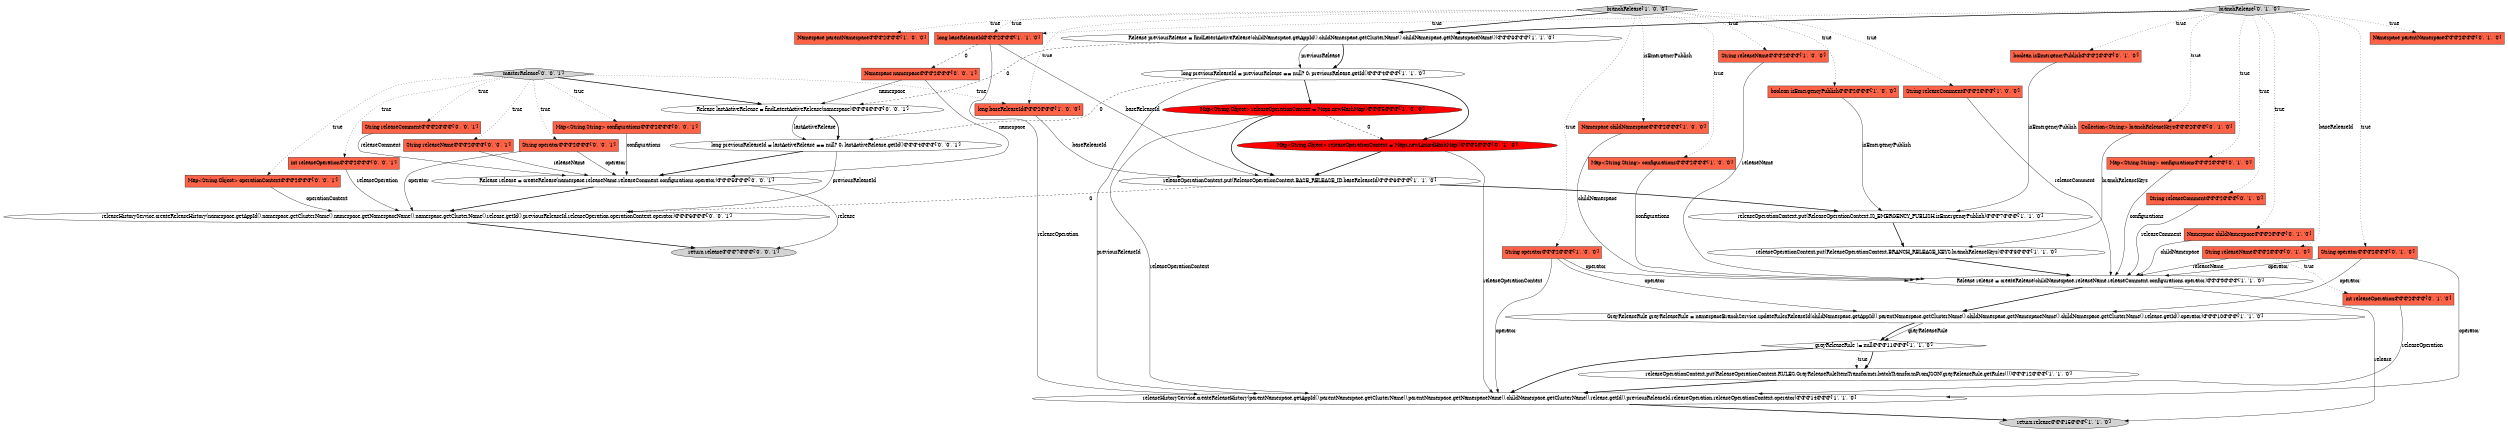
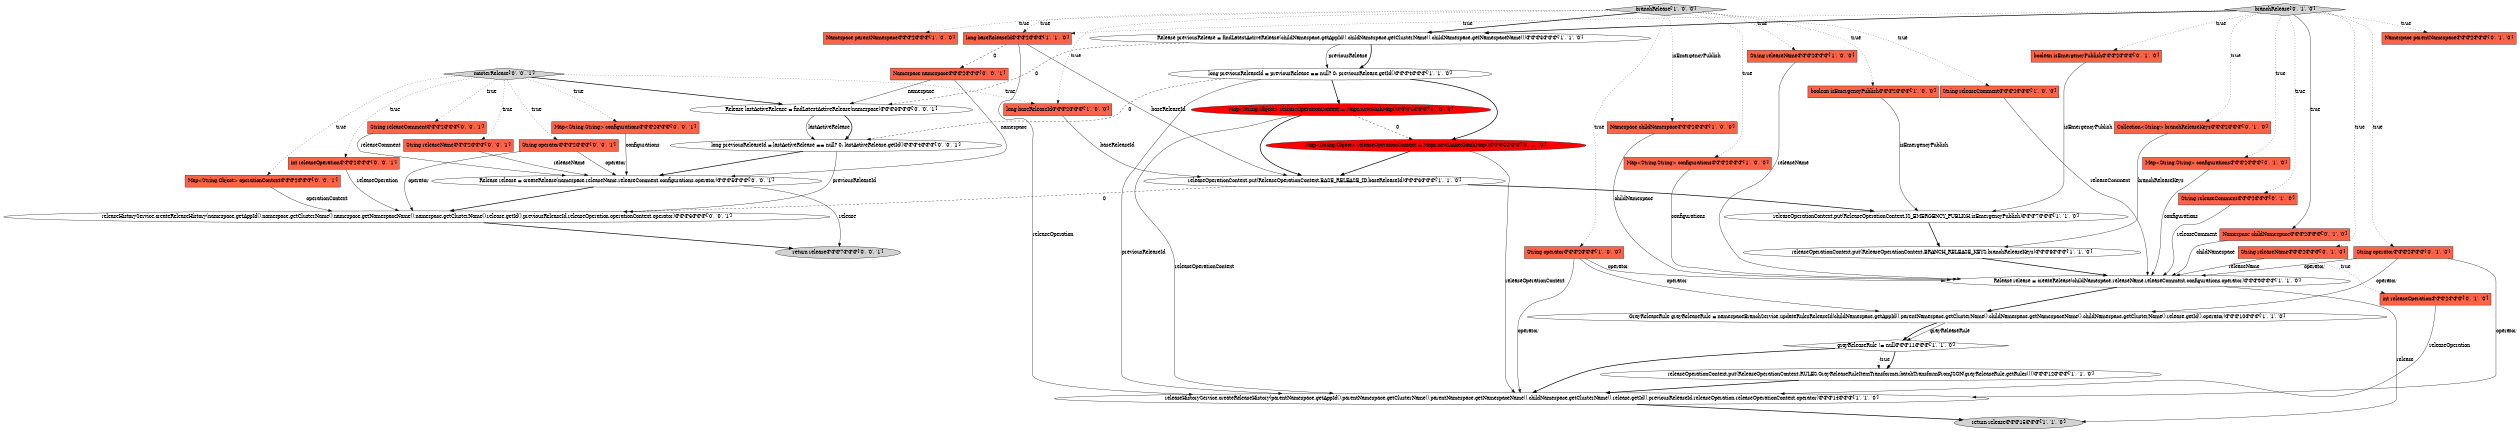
edge "branchRelease['0', '1', '0']" -> "Namespace childNamespace@@@2@@@['0', '1', '0']": style dotted -> solid
edge "branchRelease['0', '1', '0']" -> "String releaseName@@@2@@@['0', '1', '0']": label "baseReleaseId" -> "true"
